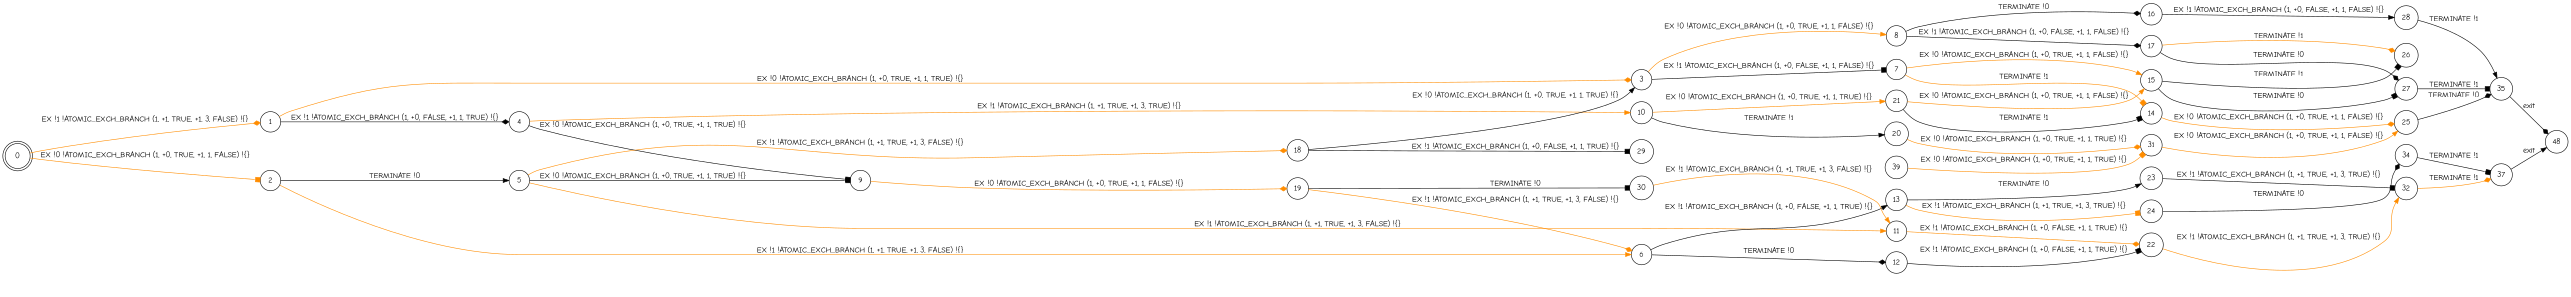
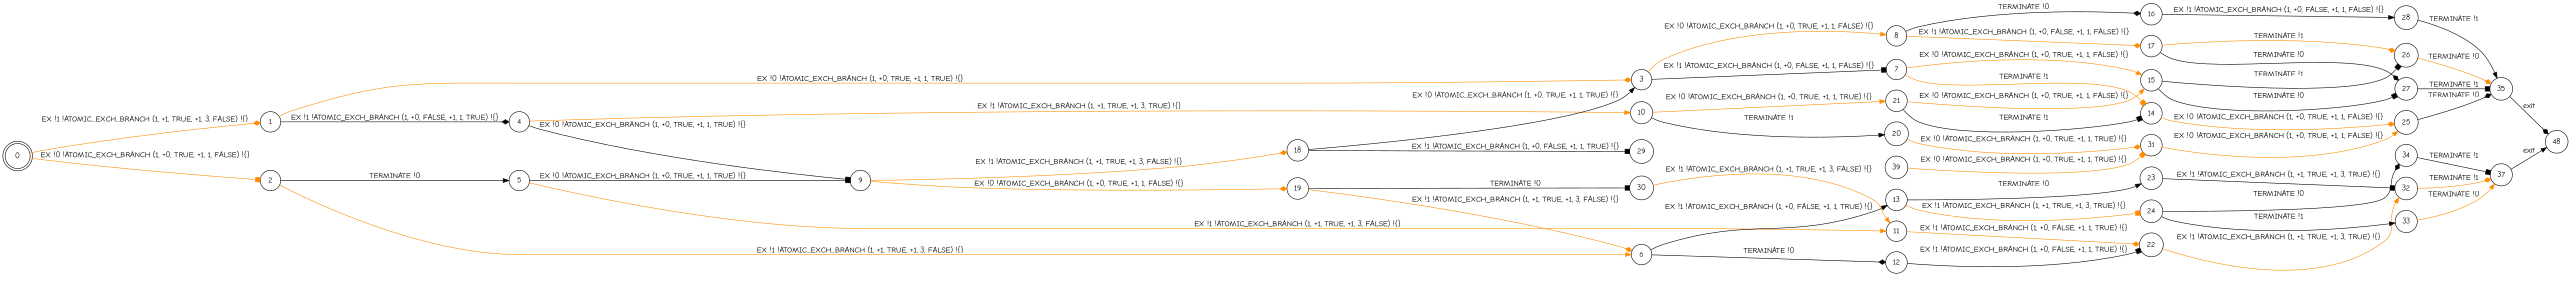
edge "8" -> "17": color black -> darkorange
edge "26" -> "35": added, label "TERMINATE !0"
edge "5" -> "18": now "9" -> "18"
node "33": added
